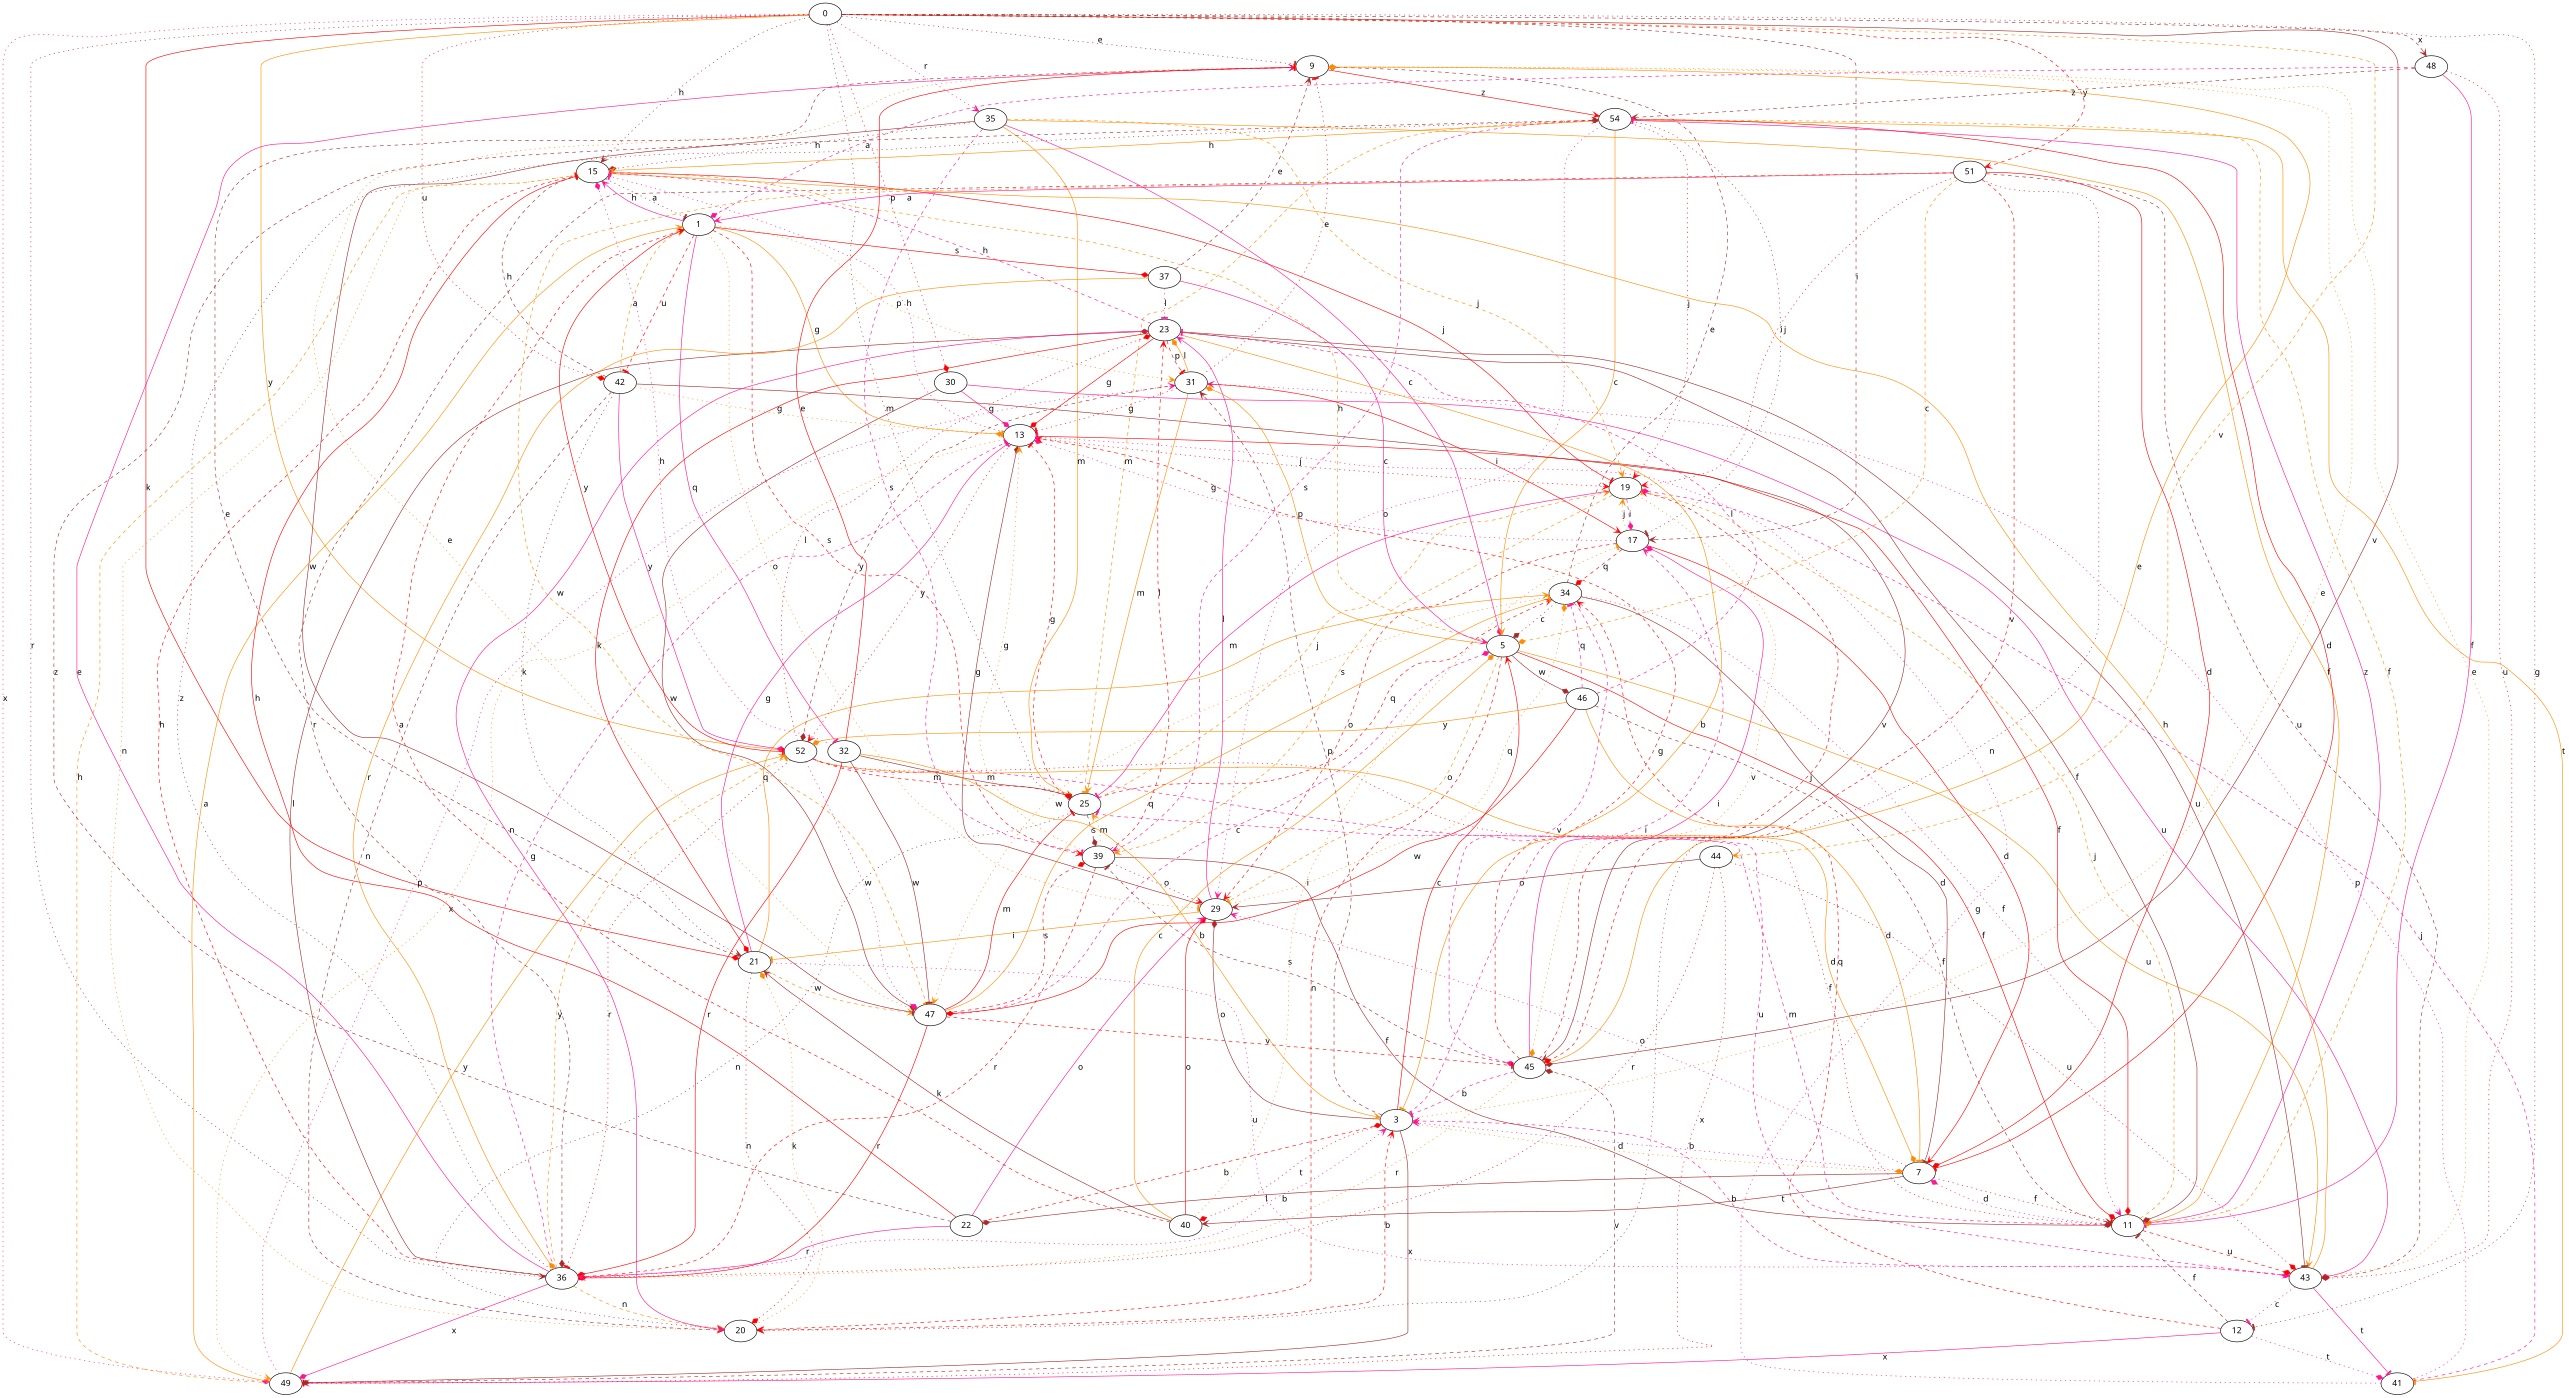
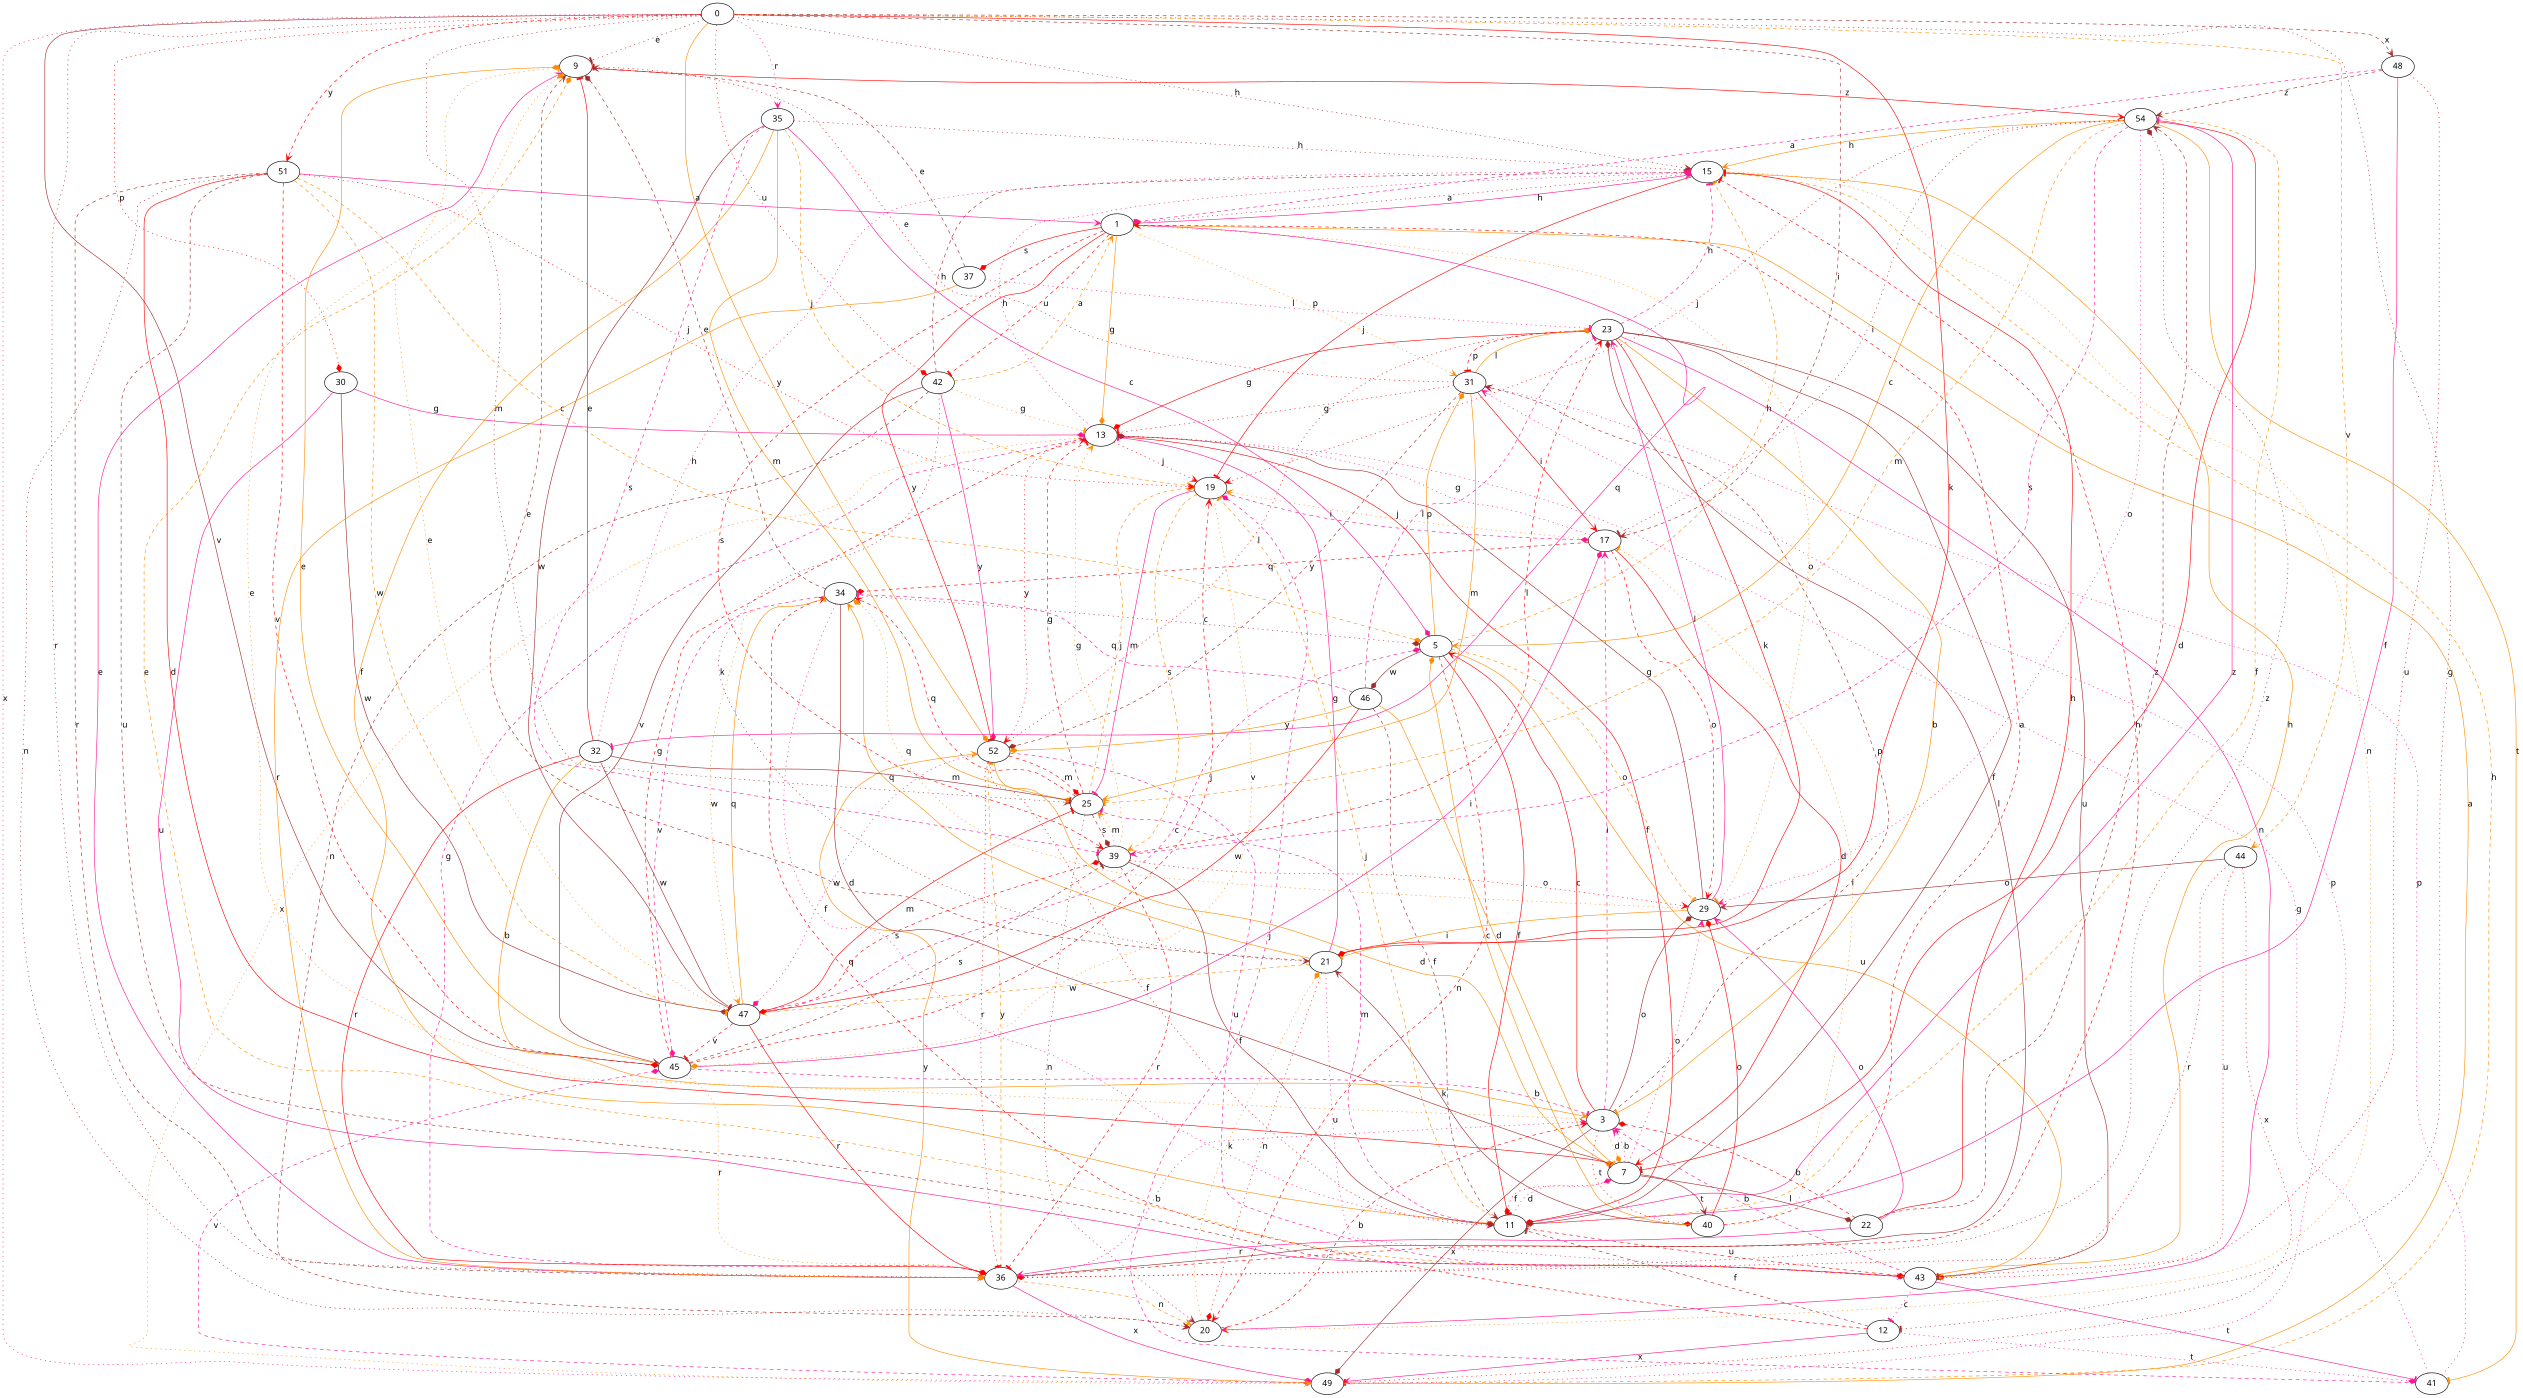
edge "43" -> "9": style dotted -> dashed
edge "37" -> "5": removed, label "c"
edge "49" -> "45": color brown -> deeppink
